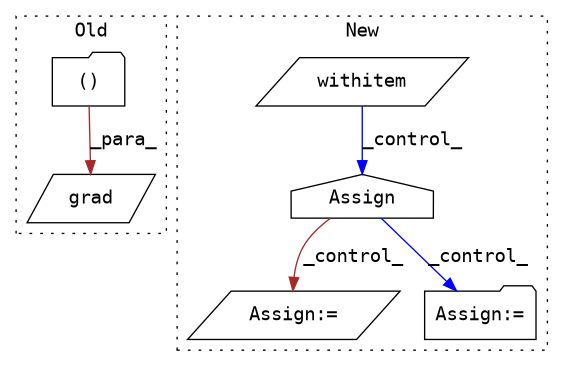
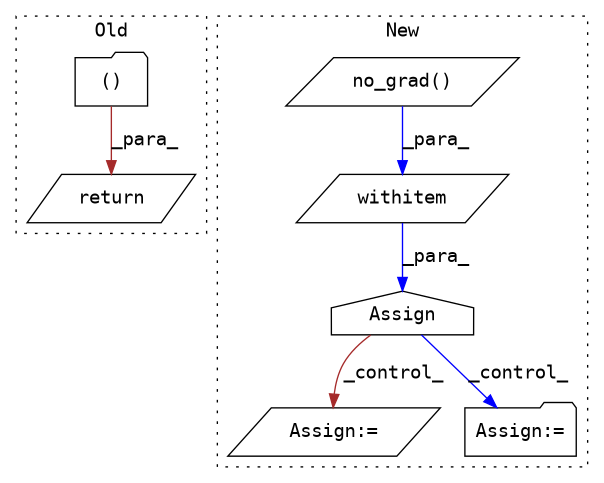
node "no_grad()": added
edge "withitem" -> "Assign": label "_control_" -> "_para_"
node "grad": label "grad" -> "return"
